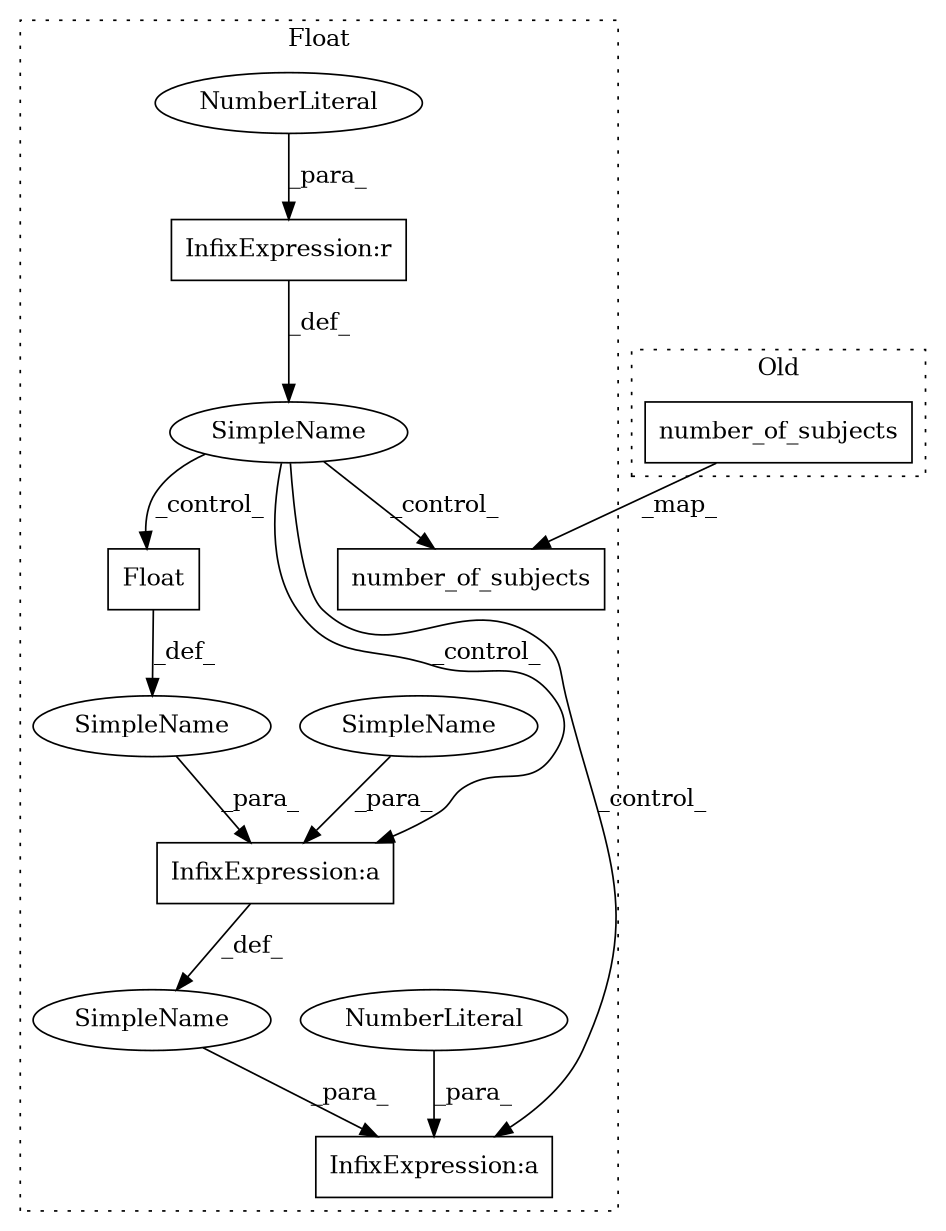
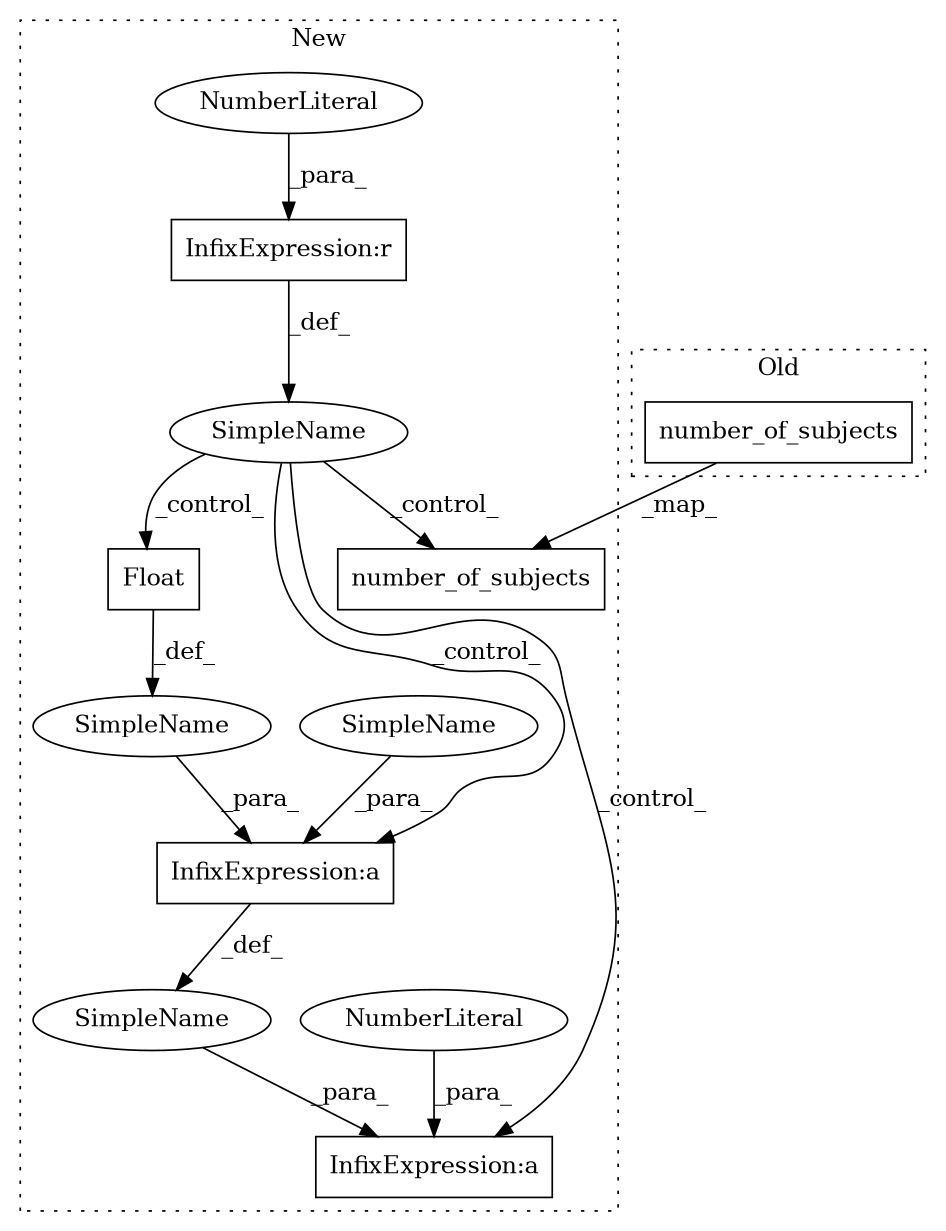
cluster "Float": label "Float" -> "New"
